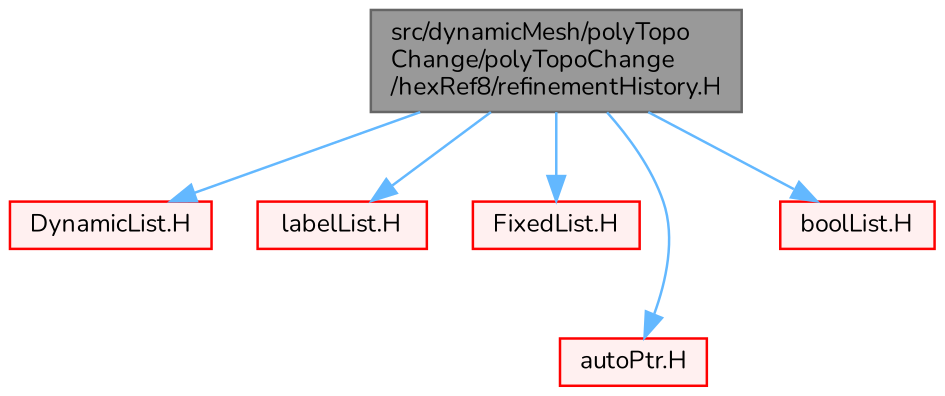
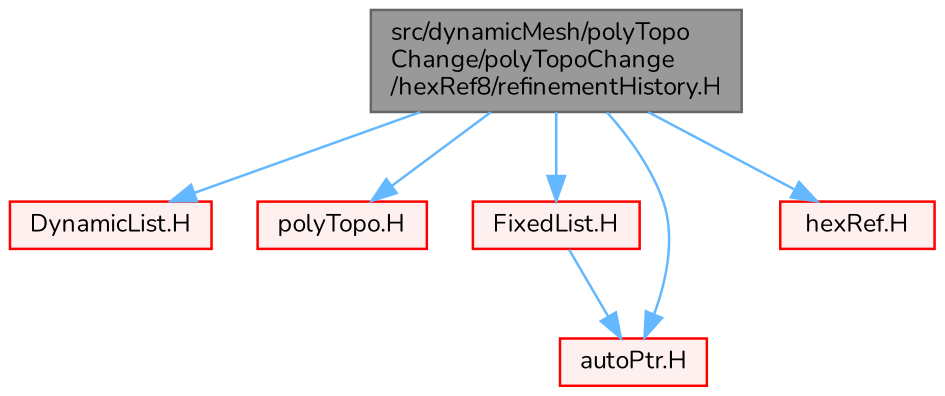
node "labelList.H": label "labelList.H" -> "polyTopo.H"
node "boolList.H": label "boolList.H" -> "hexRef.H"
edge "FixedList.H" -> "autoPtr.H": added
